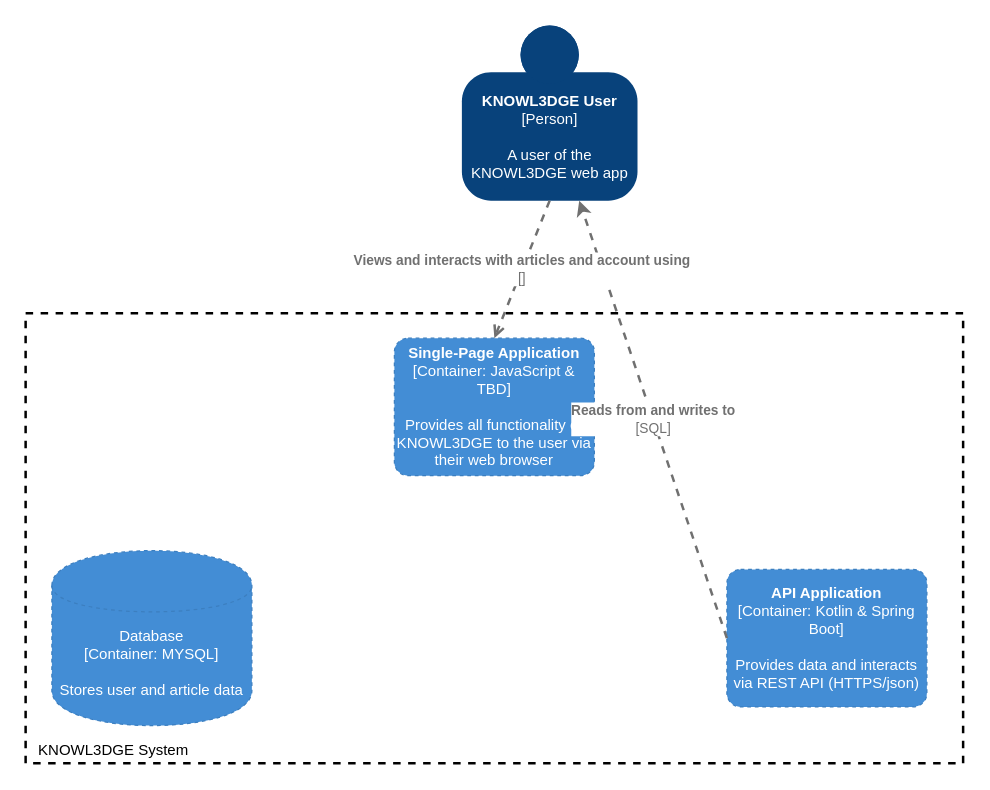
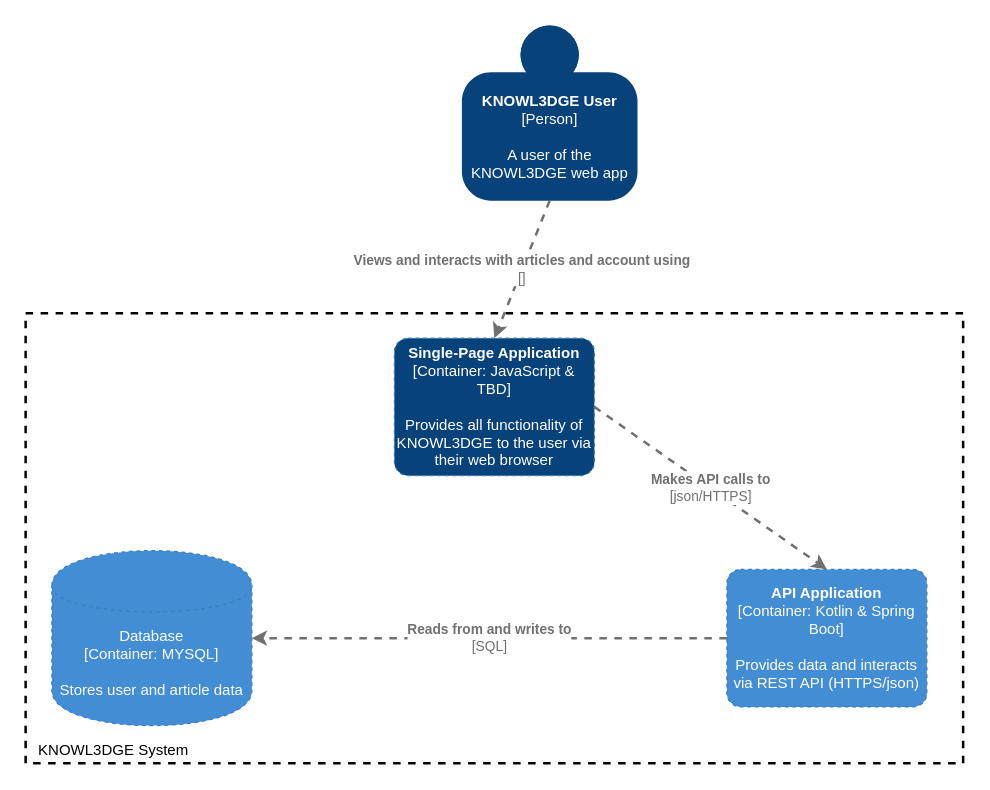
edge "KNOWL3DGE User [Person] A user of the KNOWL3DGE web app" -> "Single-Page Application [Container: JavaScript & TBD] Provides all functionality of KNOWL3DGE to the user via their web browser": arrowhead open -> classic
node "Single-Page Application [Container: JavaScript & TBD] Provides all functionality of KNOWL3DGE to the user via their web browser": fillcolor #438dd5 -> #08427b
edge "Single-Page Application [Container: JavaScript & TBD] Provides all functionality of KNOWL3DGE to the user via their web browser" -> "API Application [Container: Kotlin & Spring Boot] Provides data and interacts via REST API (HTTPS/json)": added, label "Makes API calls to [json/HTTPS]"
edge "API Application [Container: Kotlin & Spring Boot] Provides data and interacts via REST API (HTTPS/json)" -> "KNOWL3DGE User [Person] A user of the KNOWL3DGE web app": now "API Application [Container: Kotlin & Spring Boot] Provides data and interacts via REST API (HTTPS/json)" -> "Database [Container: MYSQL] Stores user and article data"
